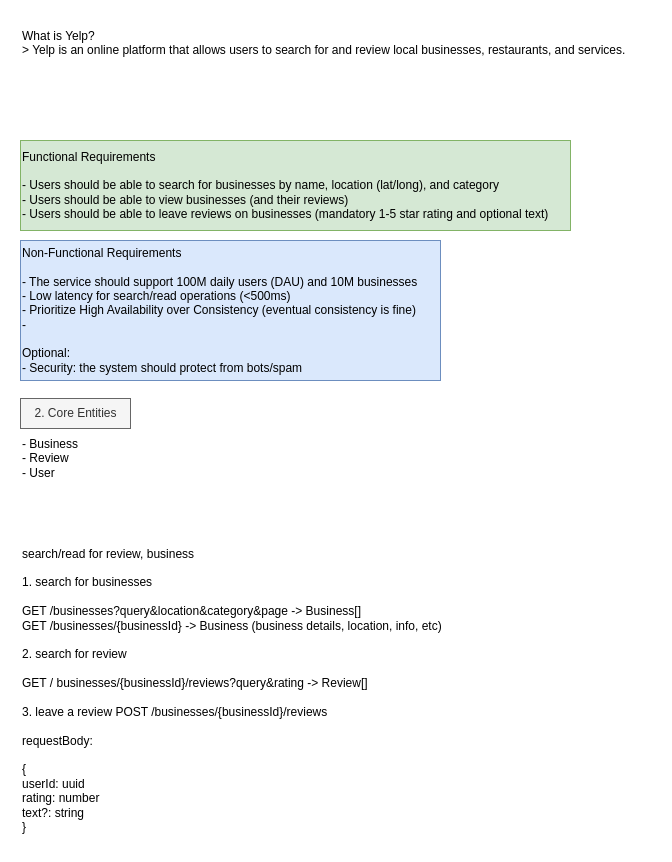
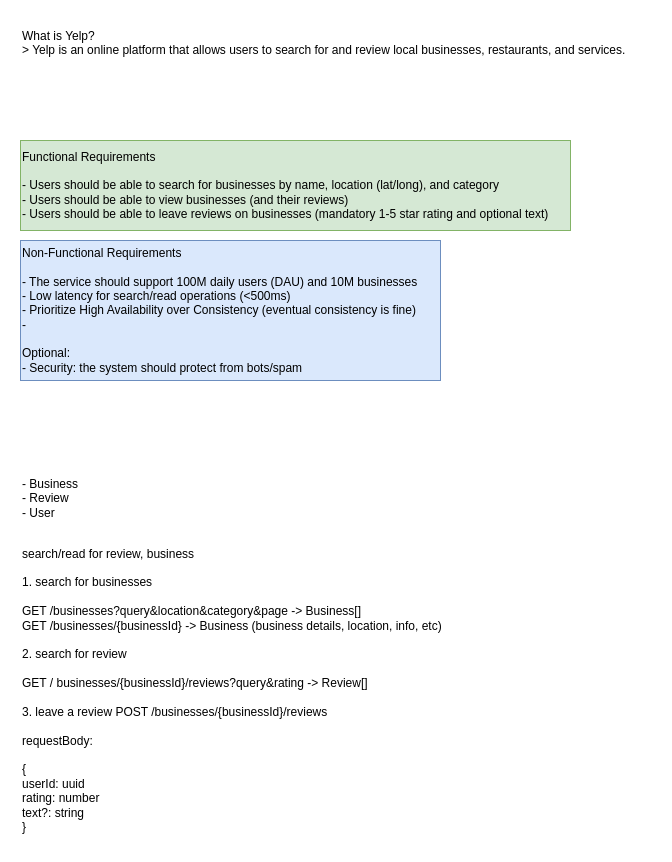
node "2. Core Entities": removed
node "- Business - Review - User": moved (61, 459) -> (61, 499)
